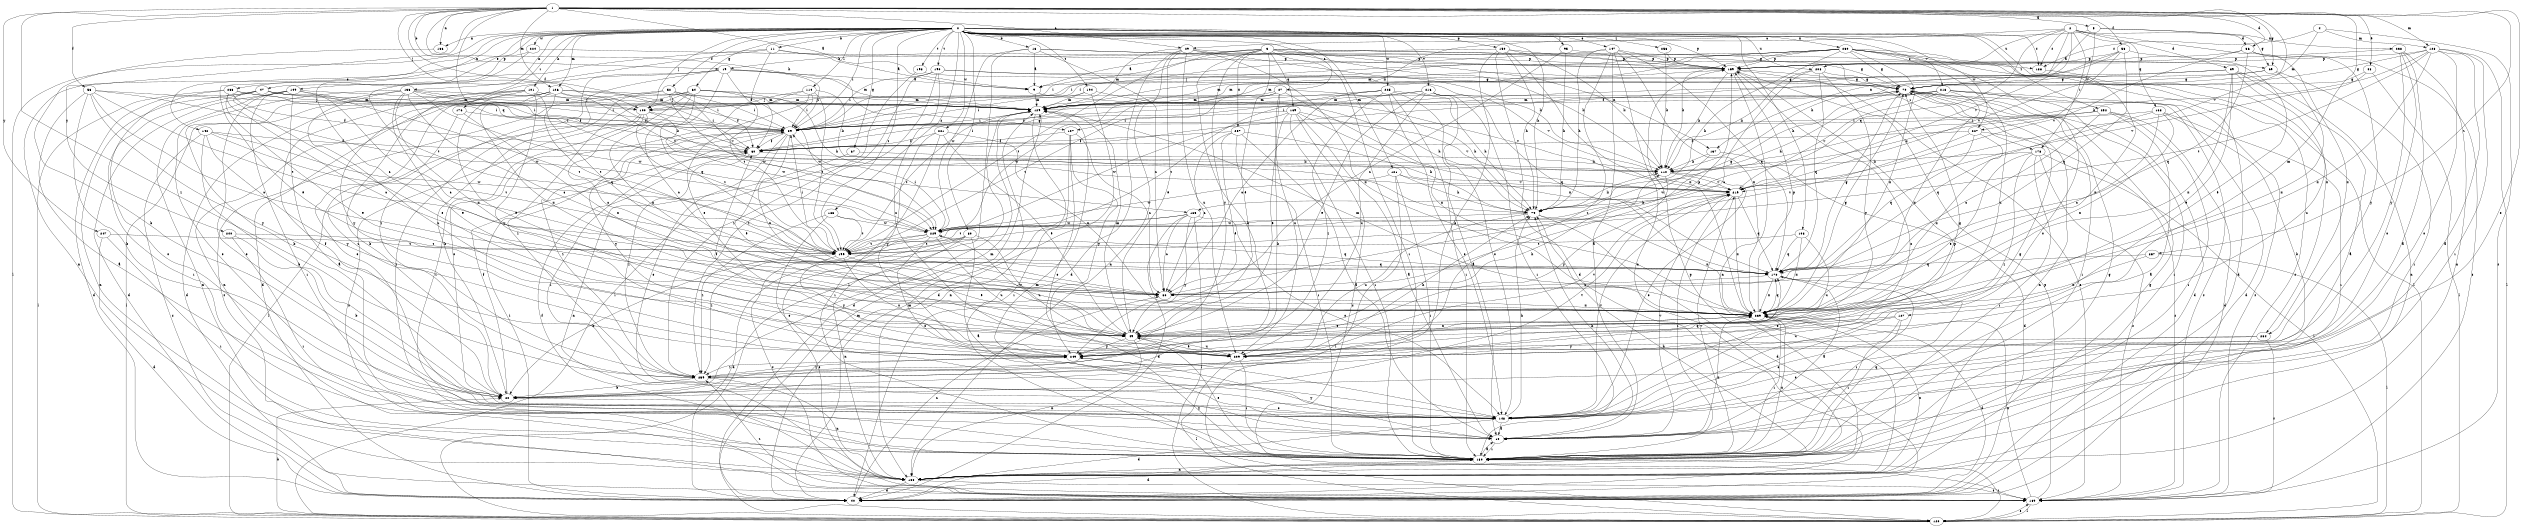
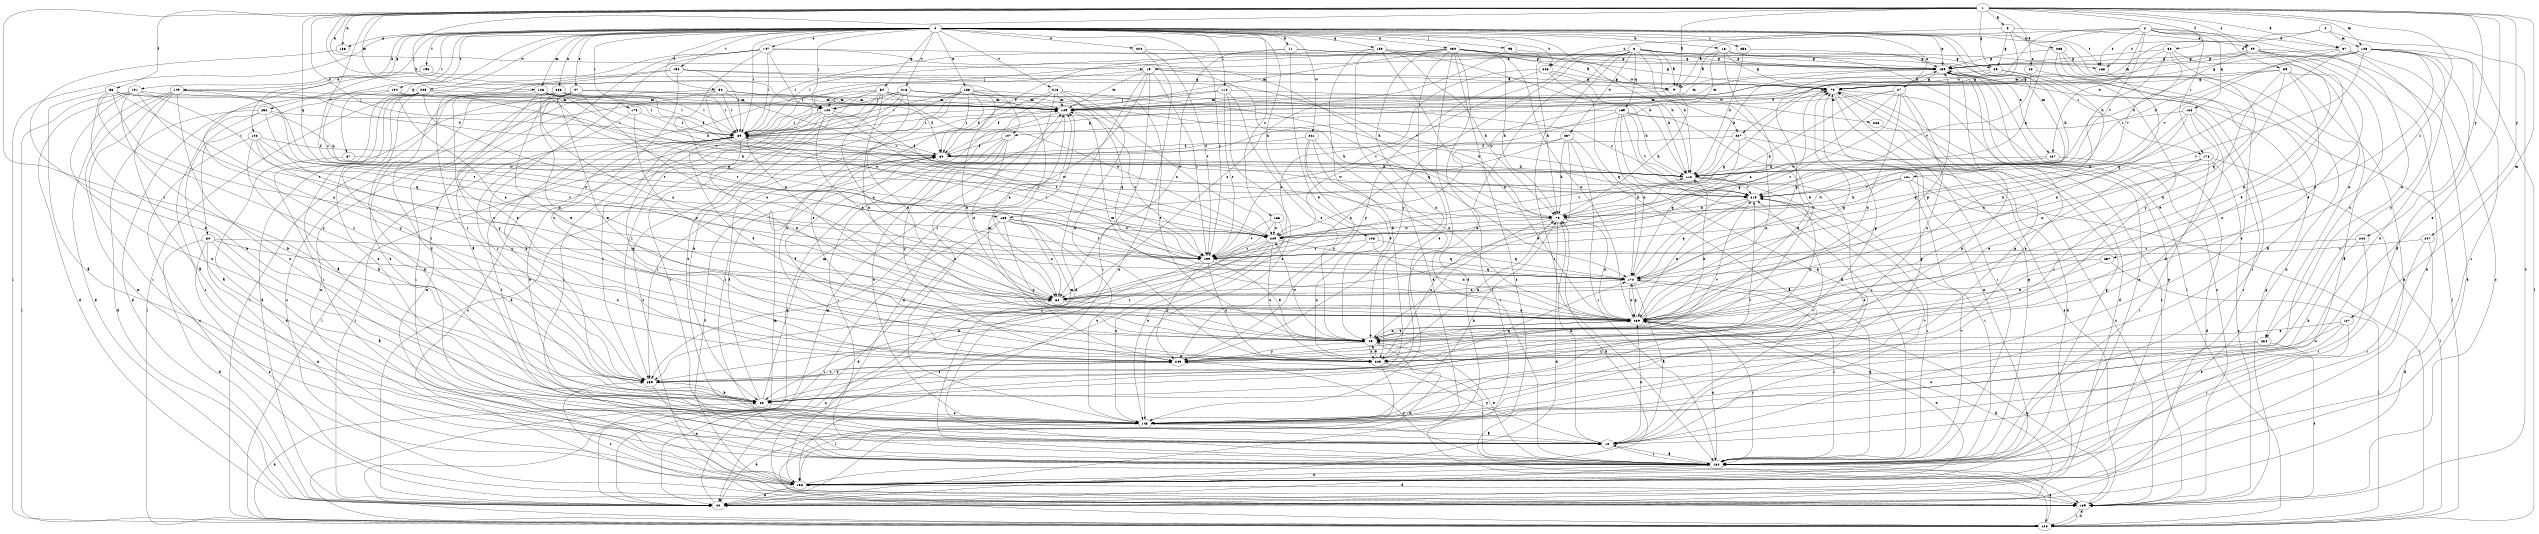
node "36": label "36" -> "37"
node "228": added
